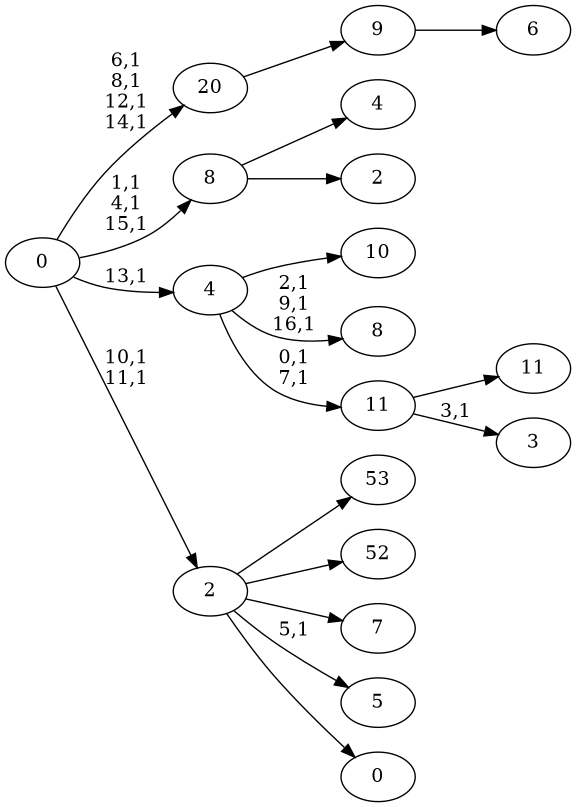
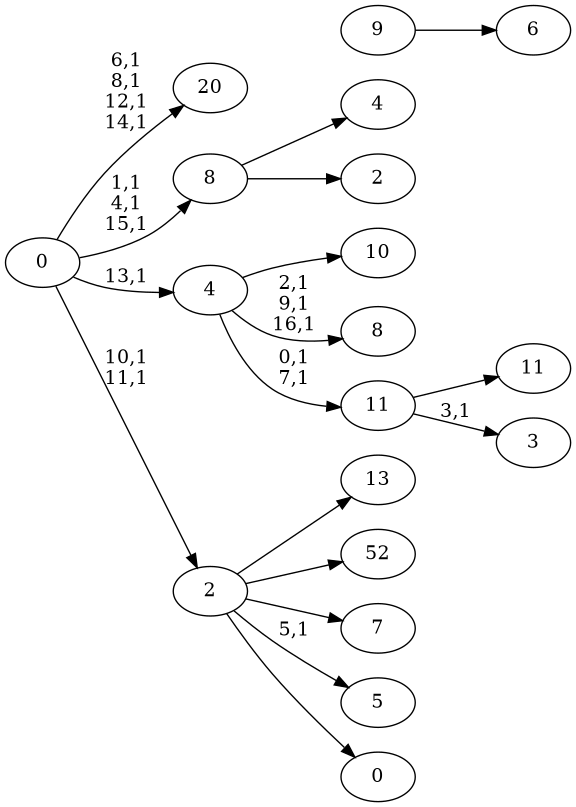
edge "20" -> "9": removed
node "53": label "53" -> "13"
